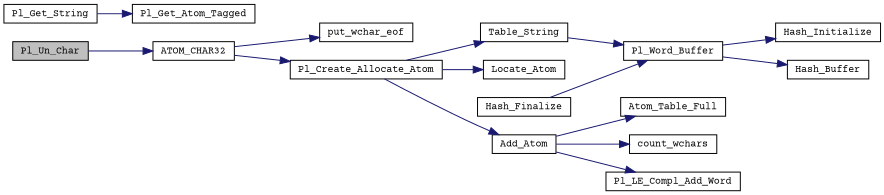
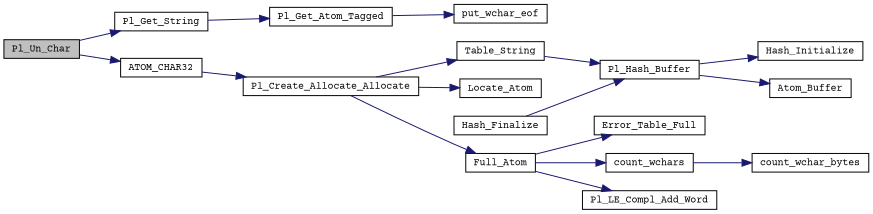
edge "Pl_Un_Char" -> "Pl_Get_String": added
edge "ATOM_CHAR32" -> "put_wchar_eof": now "Pl_Get_Atom_Tagged" -> "put_wchar_eof"
node "Pl_Word_Buffer": label "Pl_Word_Buffer" -> "Pl_Hash_Buffer"
node "Pl_Create_Allocate_Atom": label "Pl_Create_Allocate_Atom" -> "Pl_Create_Allocate_Allocate"
node "Hash_Buffer": label "Hash_Buffer" -> "Atom_Buffer"
node "Atom_Table_Full": label "Atom_Table_Full" -> "Error_Table_Full"
node "Add_Atom": label "Add_Atom" -> "Full_Atom"
node "count_wchar_bytes": added
